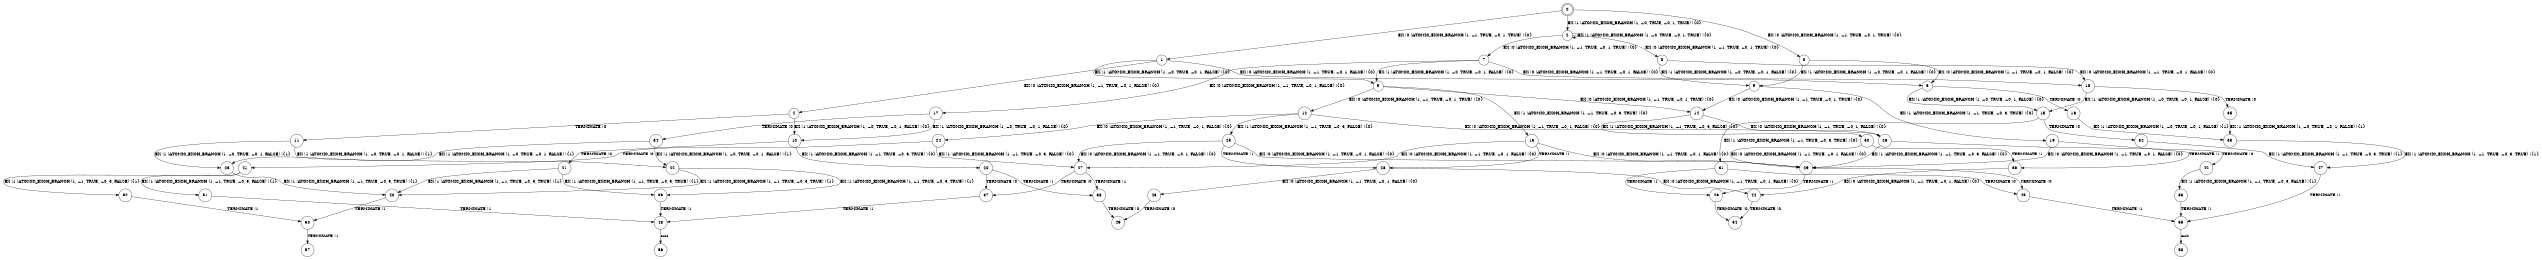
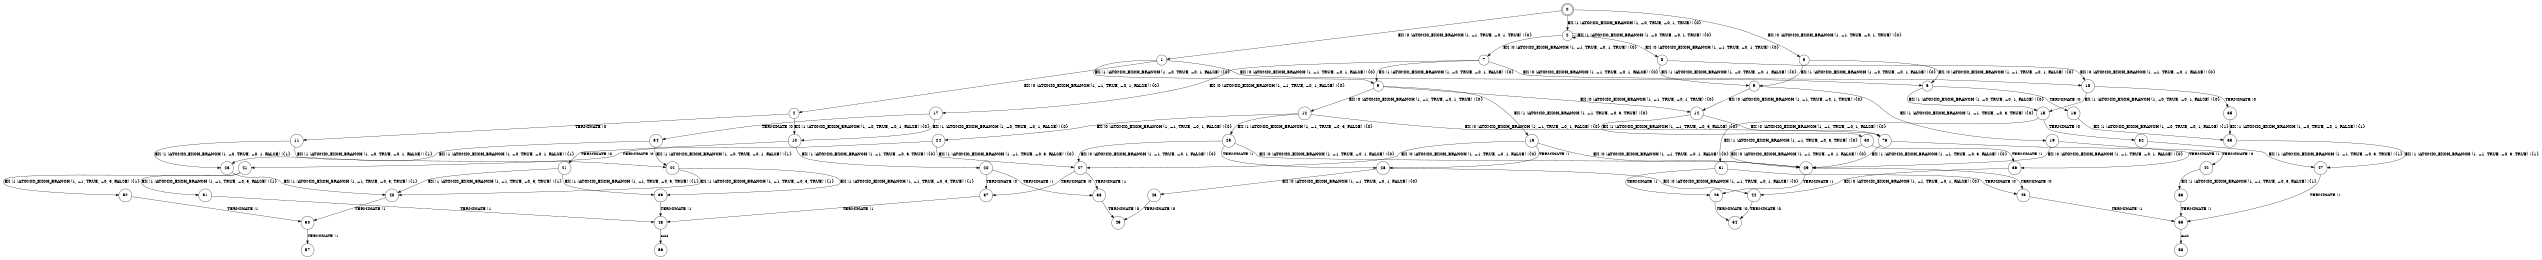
node "26": label "26" -> "76"
